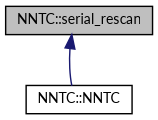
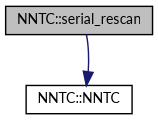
edge "NNTC::NNTC" -> "NNTC::serial_rescan": reversed
